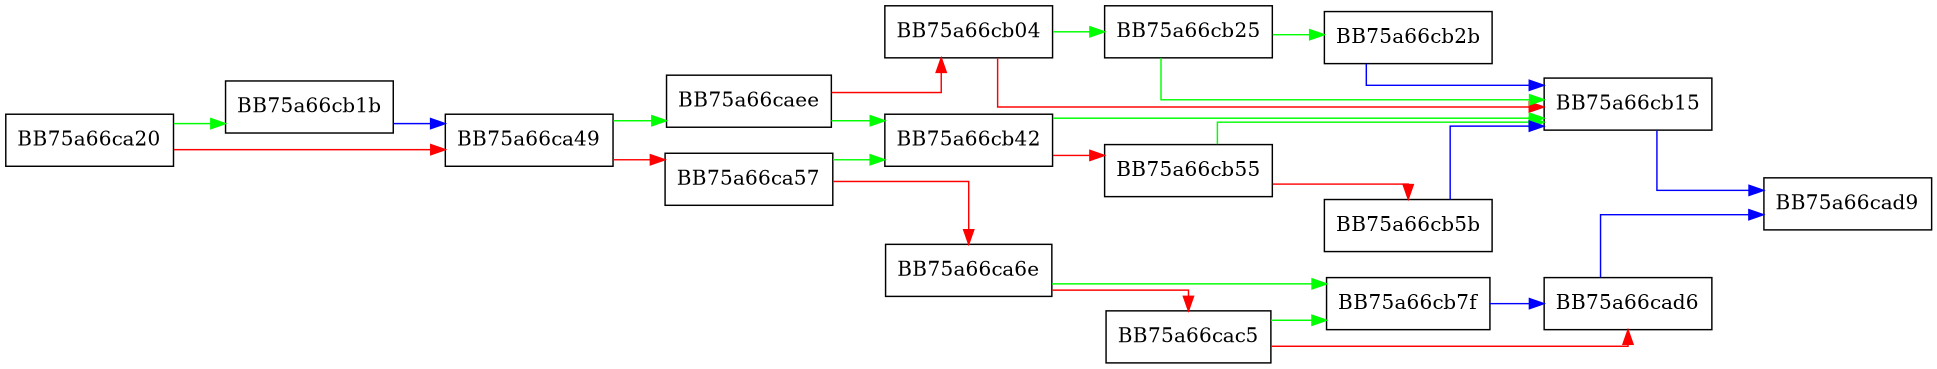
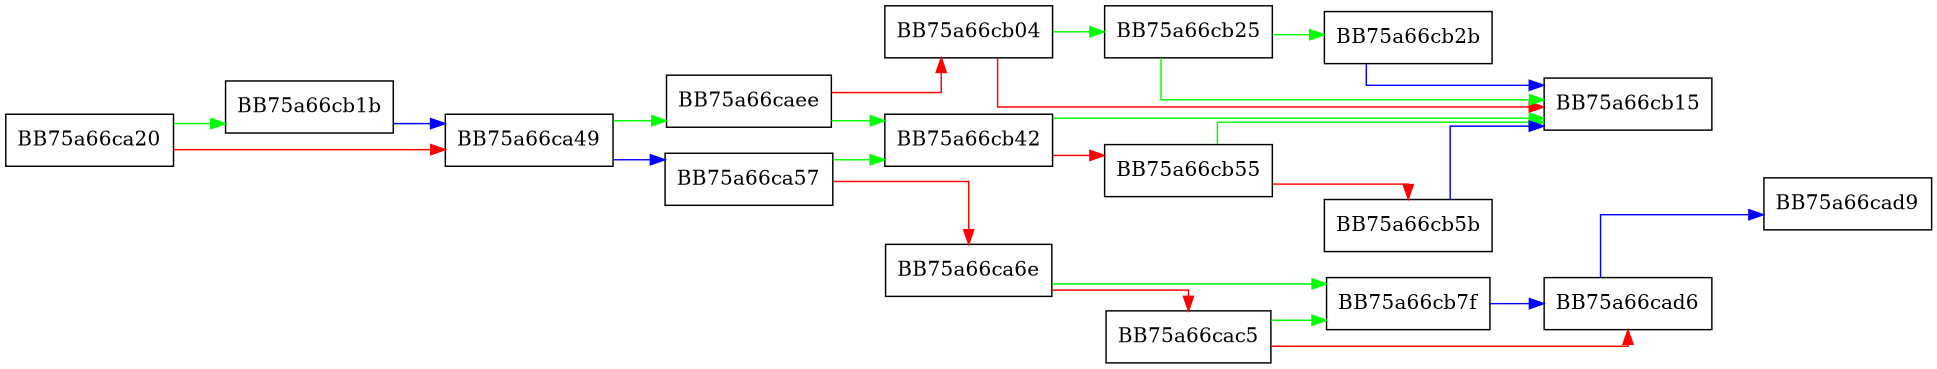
edge "BB75a66ca49" -> "BB75a66ca57": color red -> blue
edge "BB75a66cb15" -> "BB75a66cad9": removed
